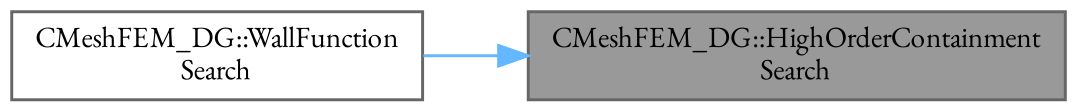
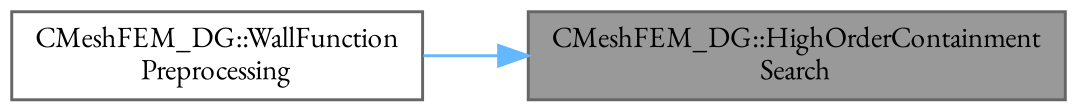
node "CMeshFEM_DG::WallFunction Search": label "CMeshFEM_DG::WallFunction Search" -> "CMeshFEM_DG::WallFunction Preprocessing"
